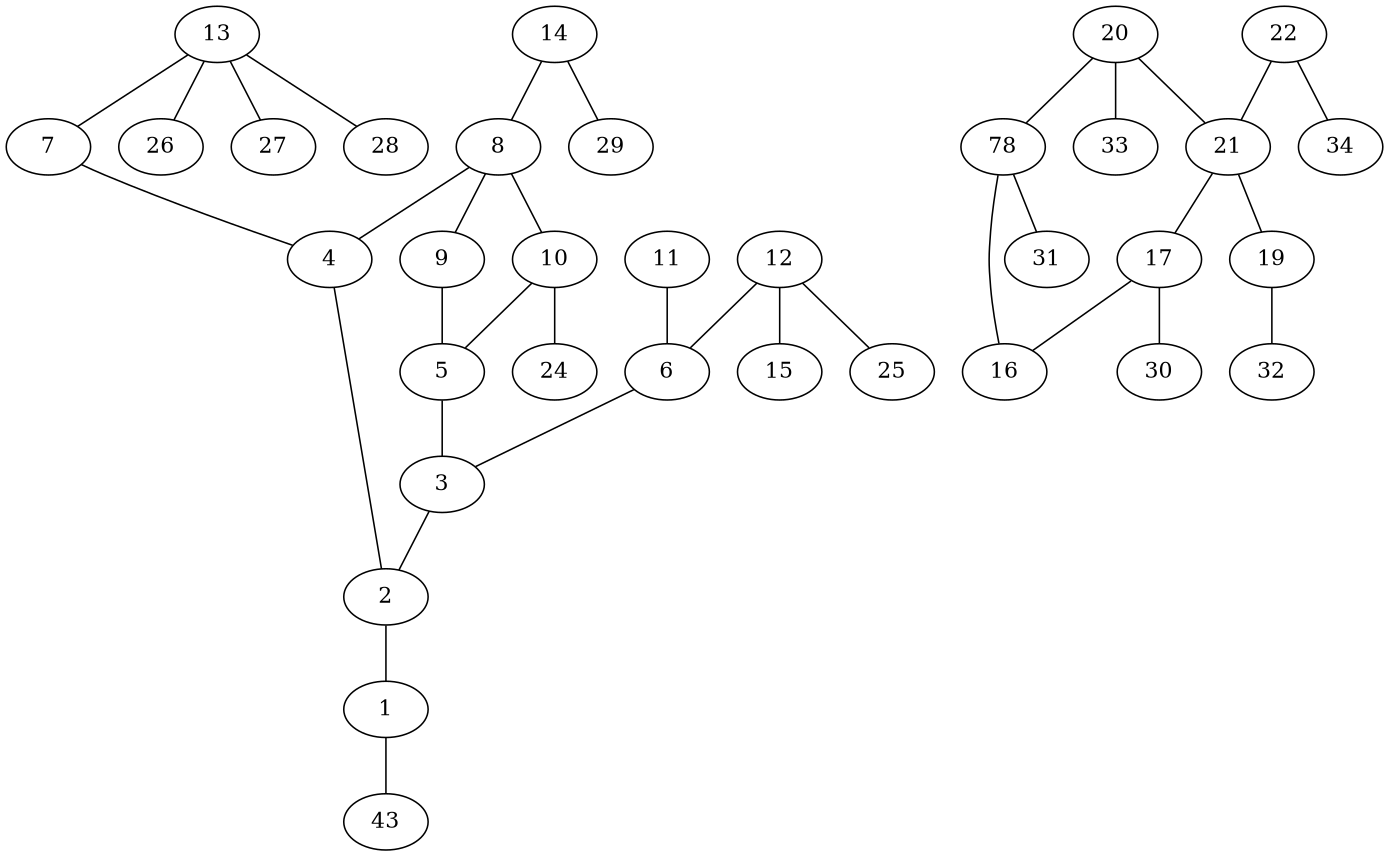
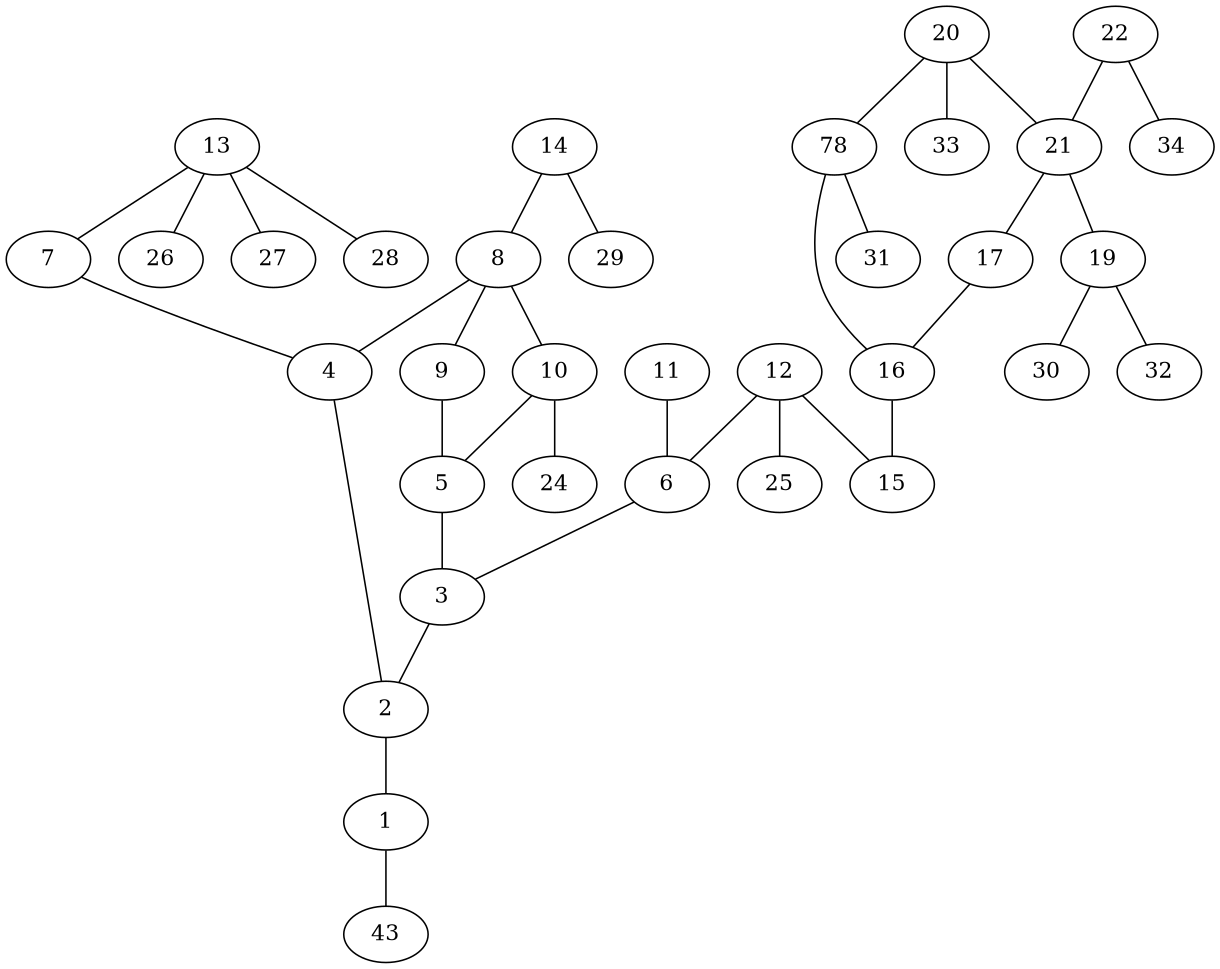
edge "17" -- "30": now "19" -- "30"
edge "16" -- "15": added
